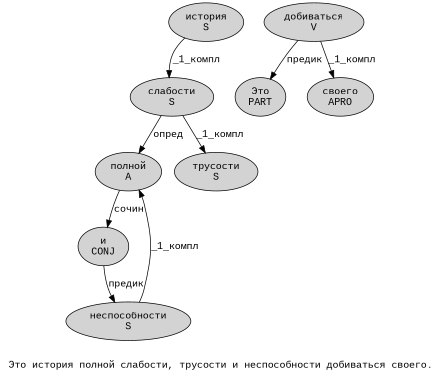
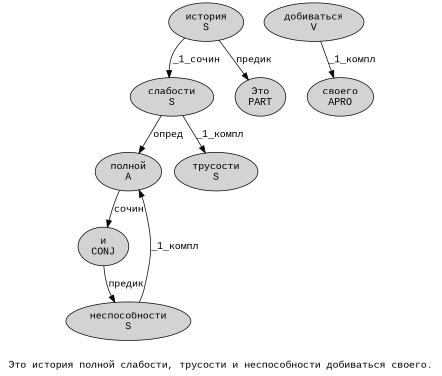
edge "добиваться V" -> "Это PART": now "история S" -> "Это PART"
edge "история S" -> "слабости S": label "_1_компл" -> "_1_сочин"
